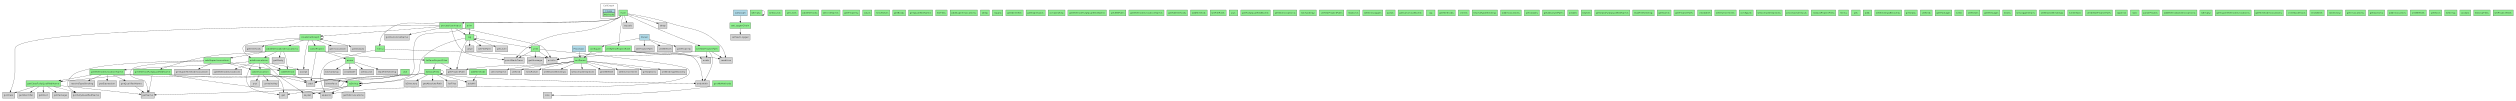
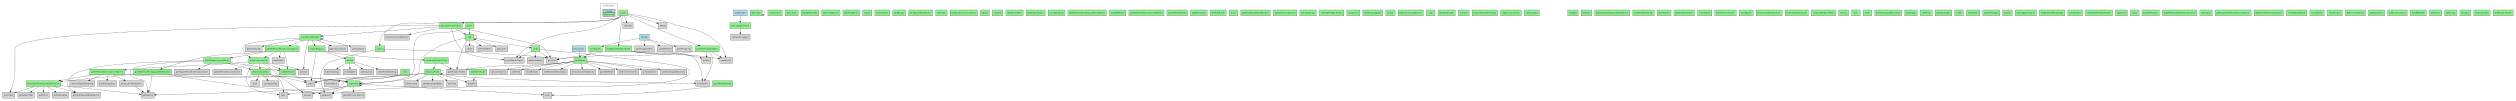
node "getAbsolutePath;": removed
edge "toString" -> "size": added
